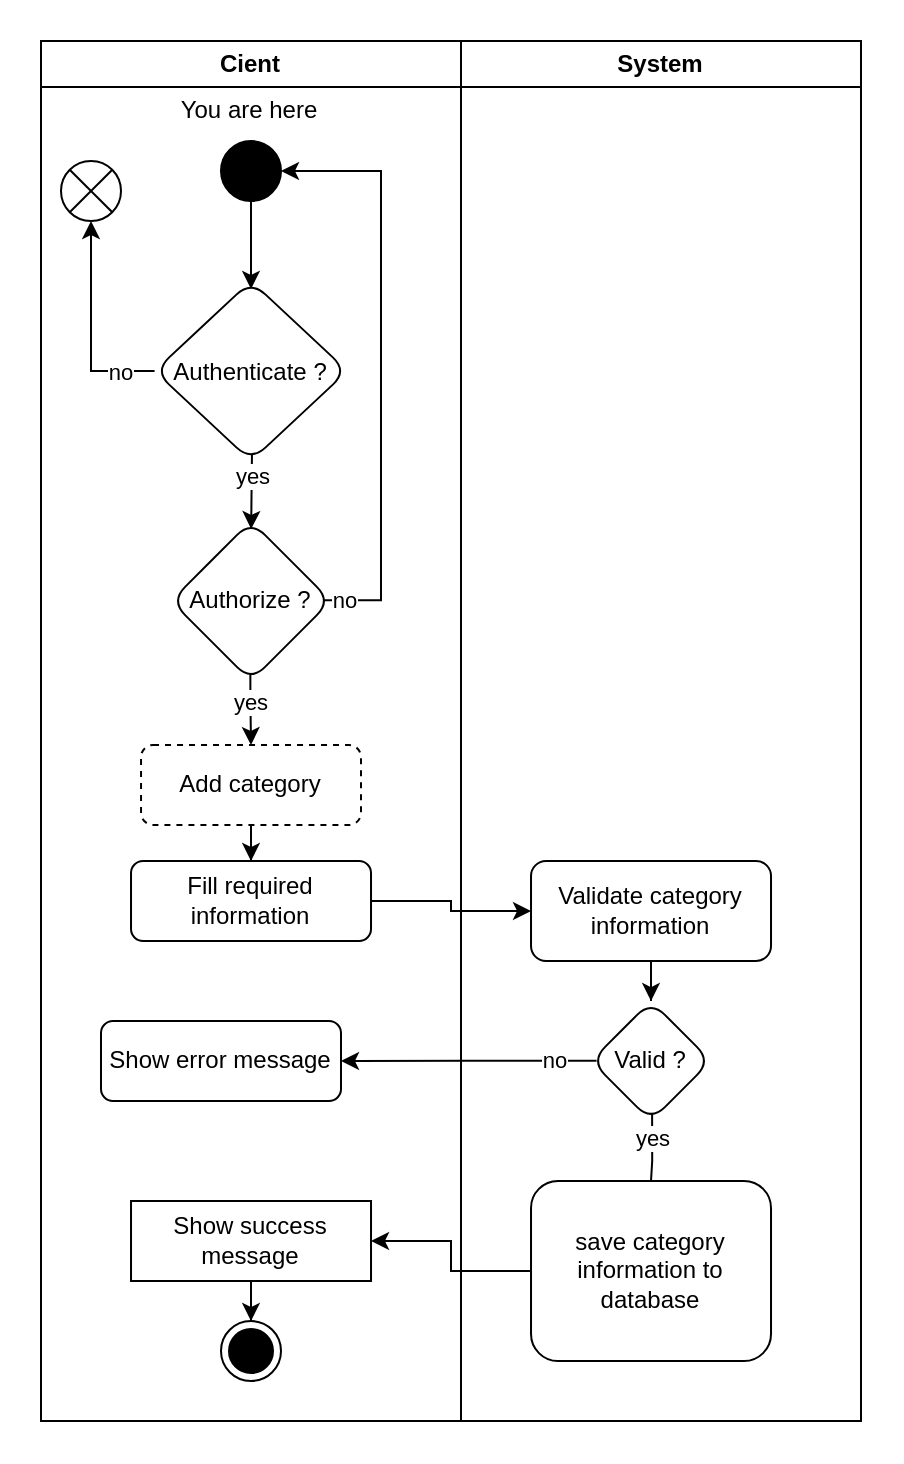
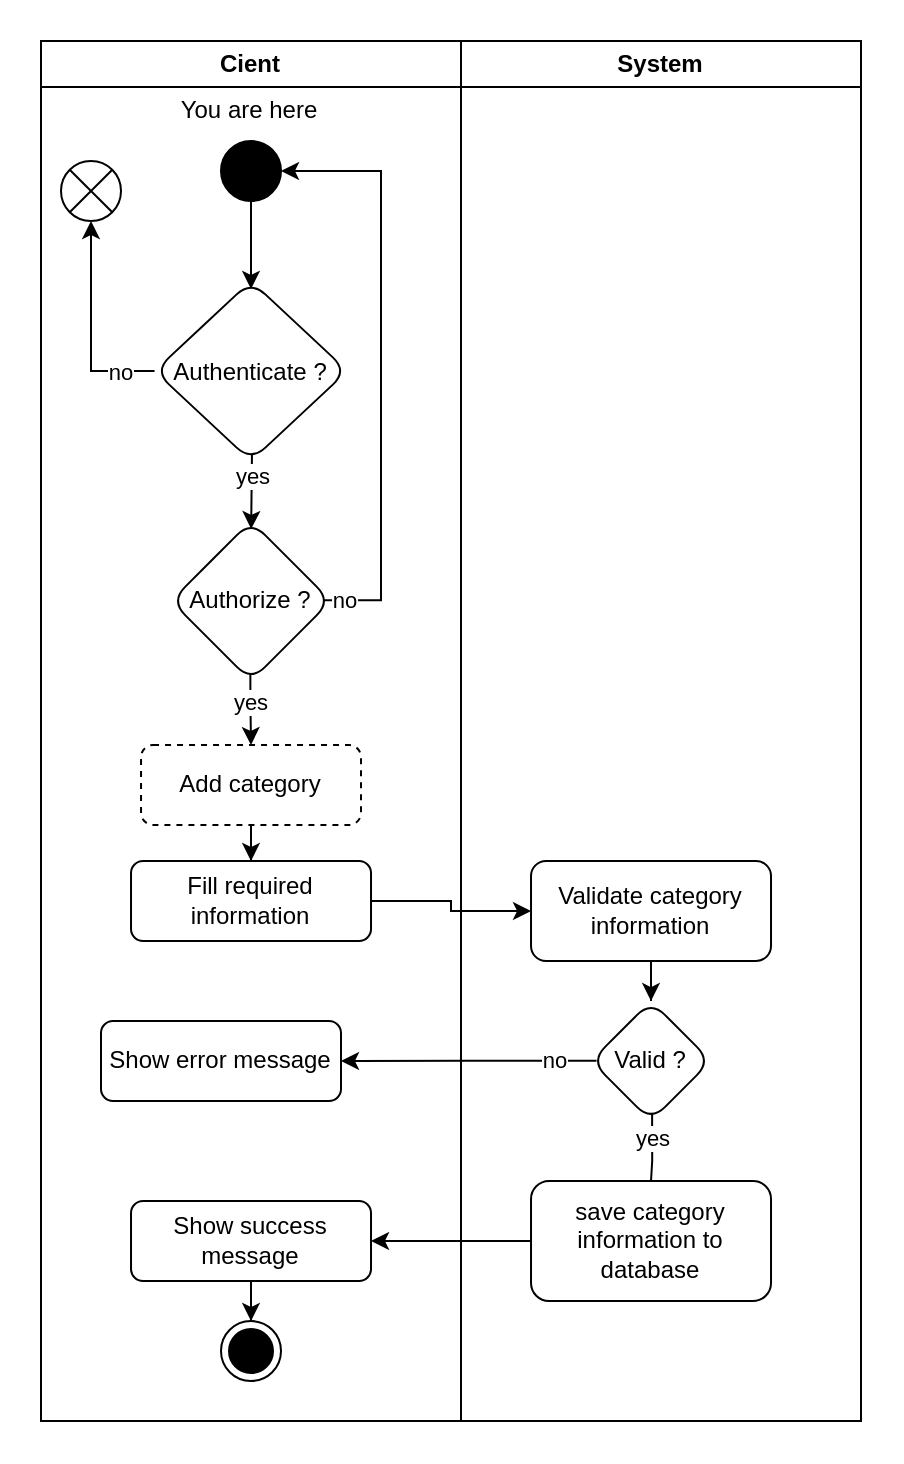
node "Show success message": shape rectangle -> rounded rectangle
node "save category information to database": size 240x180 -> 240x120
